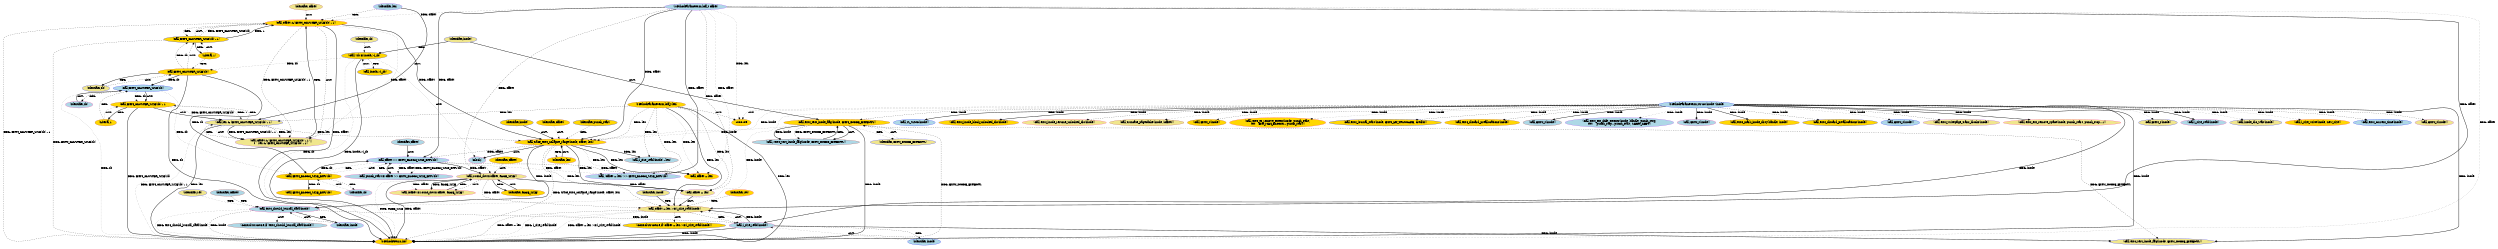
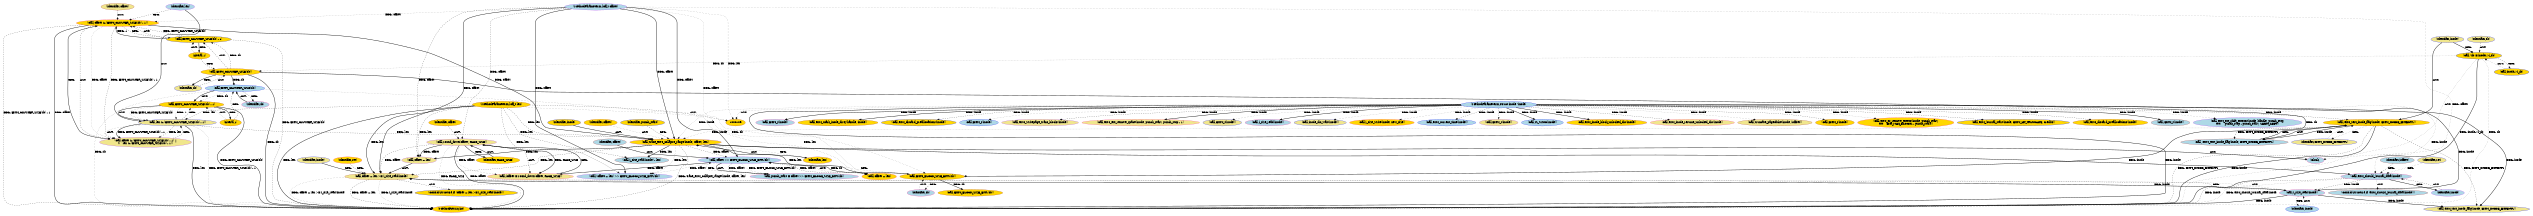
edge "(Call,offset >> EXT4_BLOCK_SIZE_BITS(sb))" -> "(Call,round_down(offset, PAGE_SIZE))": now "(Call,offset >> EXT4_BLOCK_SIZE_BITS(sb))" -> "(Call,ioffset = round_down(offset, PAGE_SIZE))"
